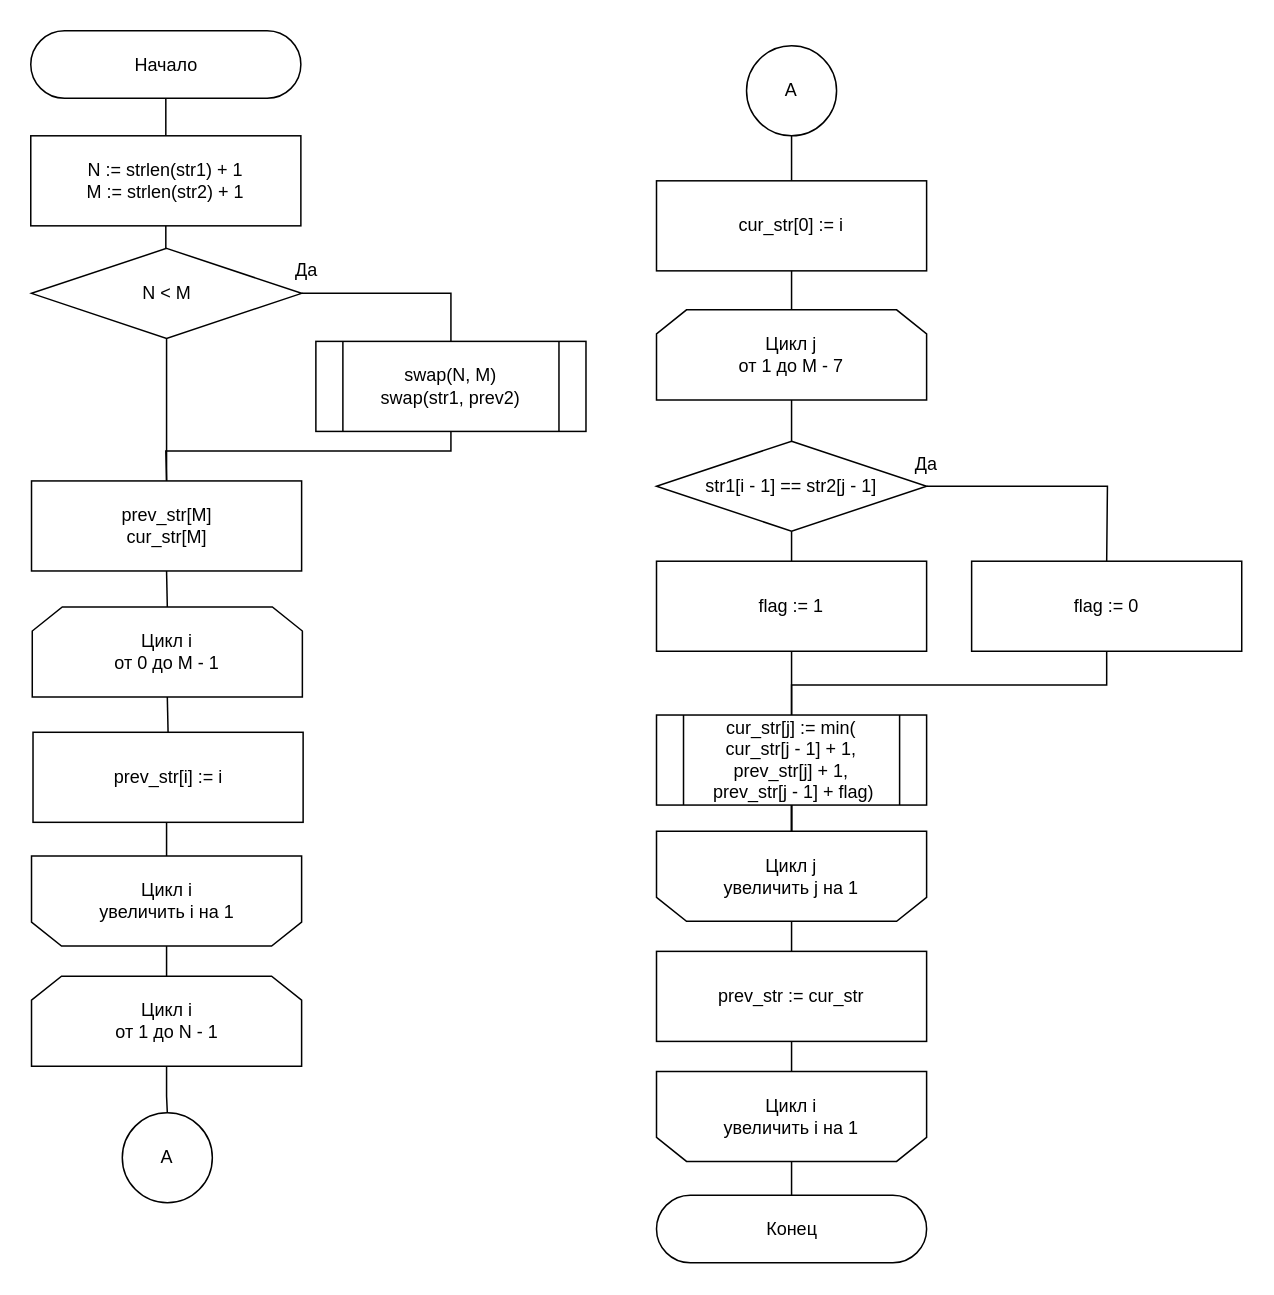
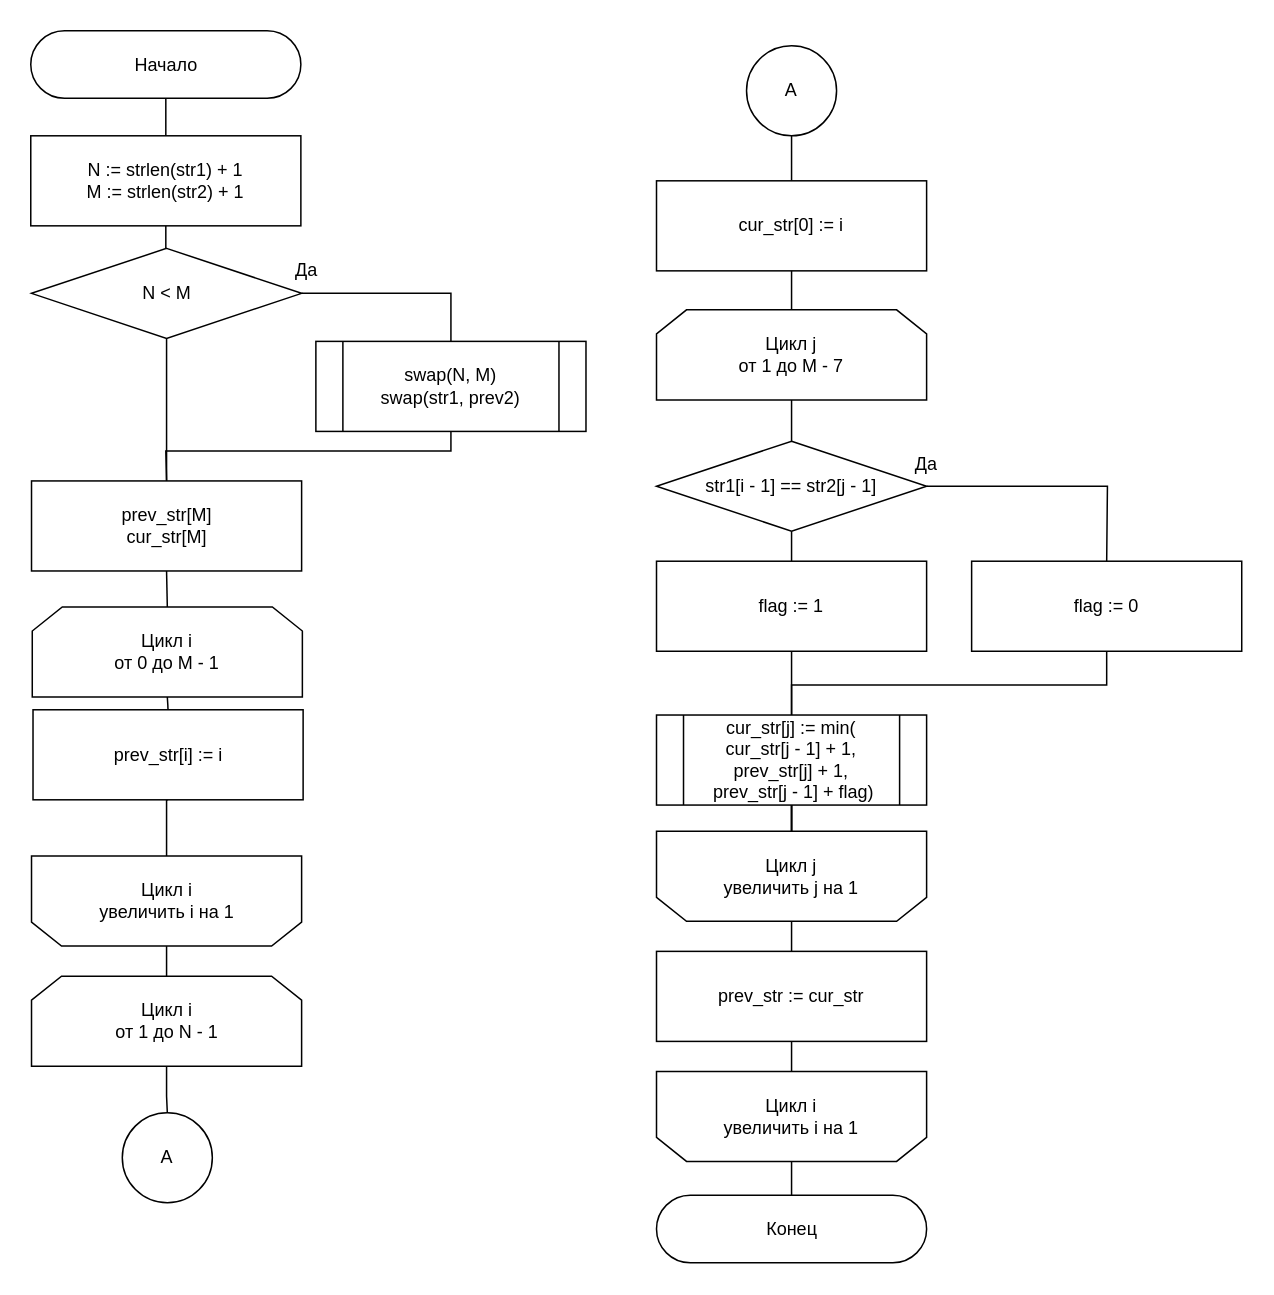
node "prev_str[i] := i": moved (168, 777) -> (168, 755)
